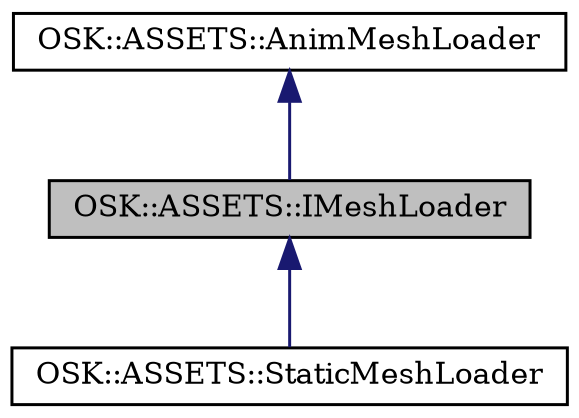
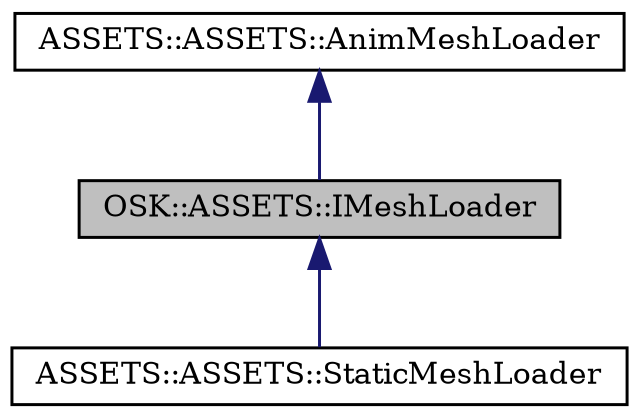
node "OSK::ASSETS::AnimMeshLoader": label "OSK::ASSETS::AnimMeshLoader" -> "ASSETS::ASSETS::AnimMeshLoader"
node "OSK::ASSETS::StaticMeshLoader": label "OSK::ASSETS::StaticMeshLoader" -> "ASSETS::ASSETS::StaticMeshLoader"
